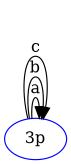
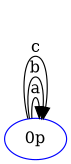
node "3p": label "3p" -> "0p"
